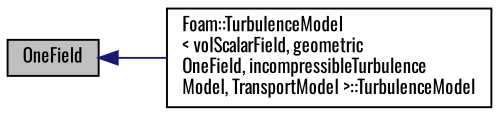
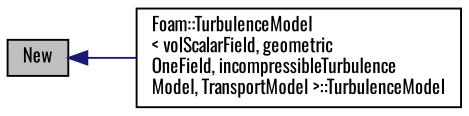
node "OneField": label "OneField" -> "New"
